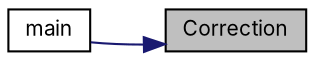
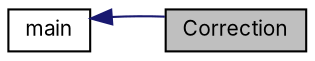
edge "main" -> "Correction": reversed
